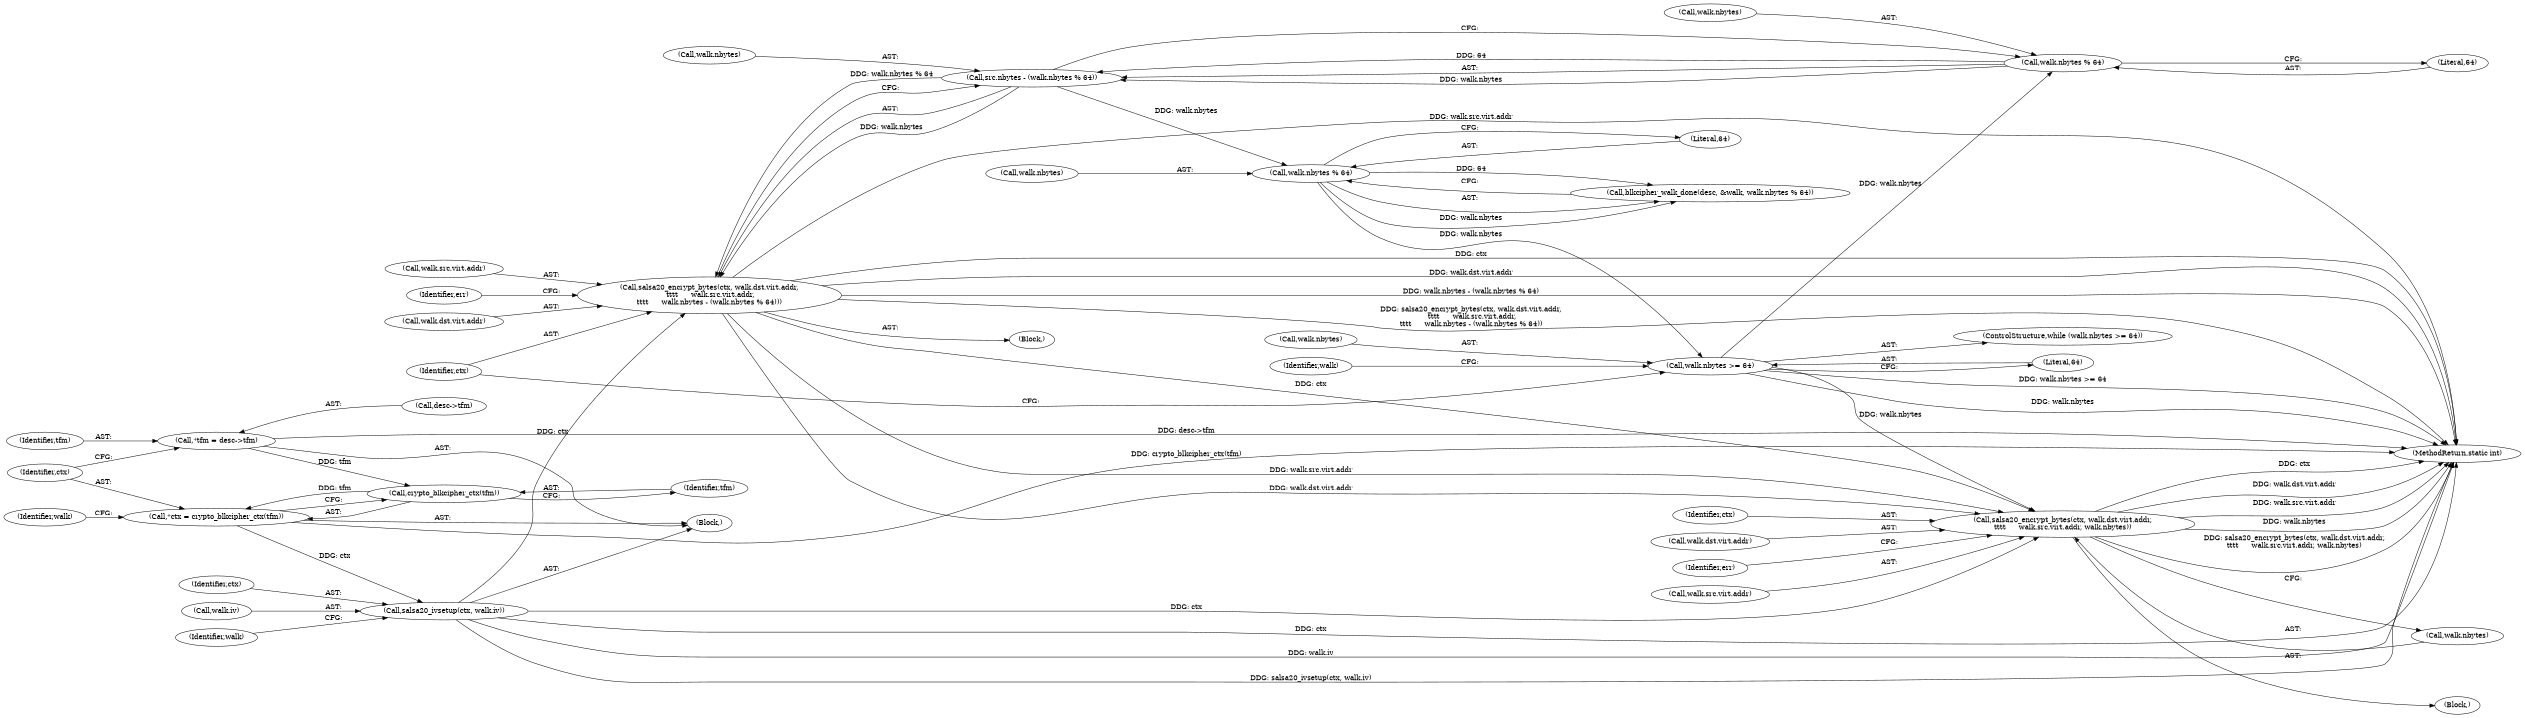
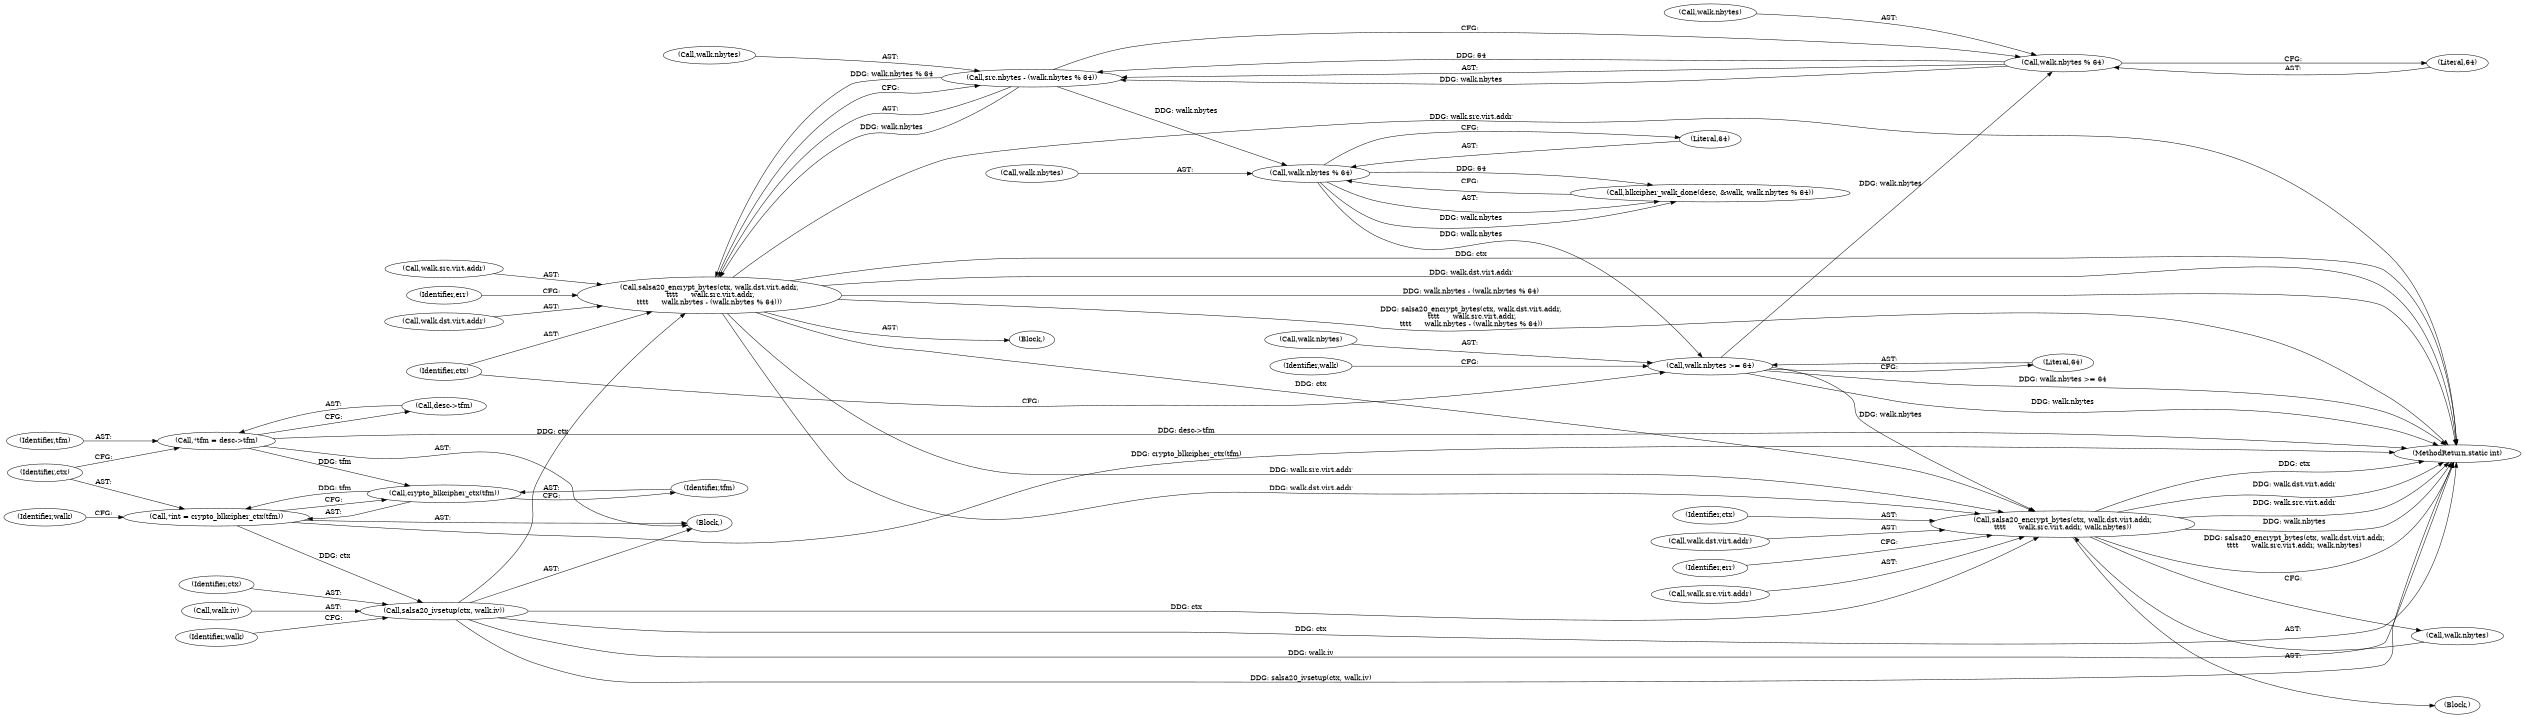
node "(ControlStructure,while (walk.nbytes >= 64))": removed
edge "(Call,*tfm = desc->tfm)" -> "(Call,desc->tfm)": added, label "CFG:"
node "(Call,*ctx = crypto_blkcipher_ctx(tfm))": label "(Call,*ctx = crypto_blkcipher_ctx(tfm))" -> "(Call,*int = crypto_blkcipher_ctx(tfm))"
